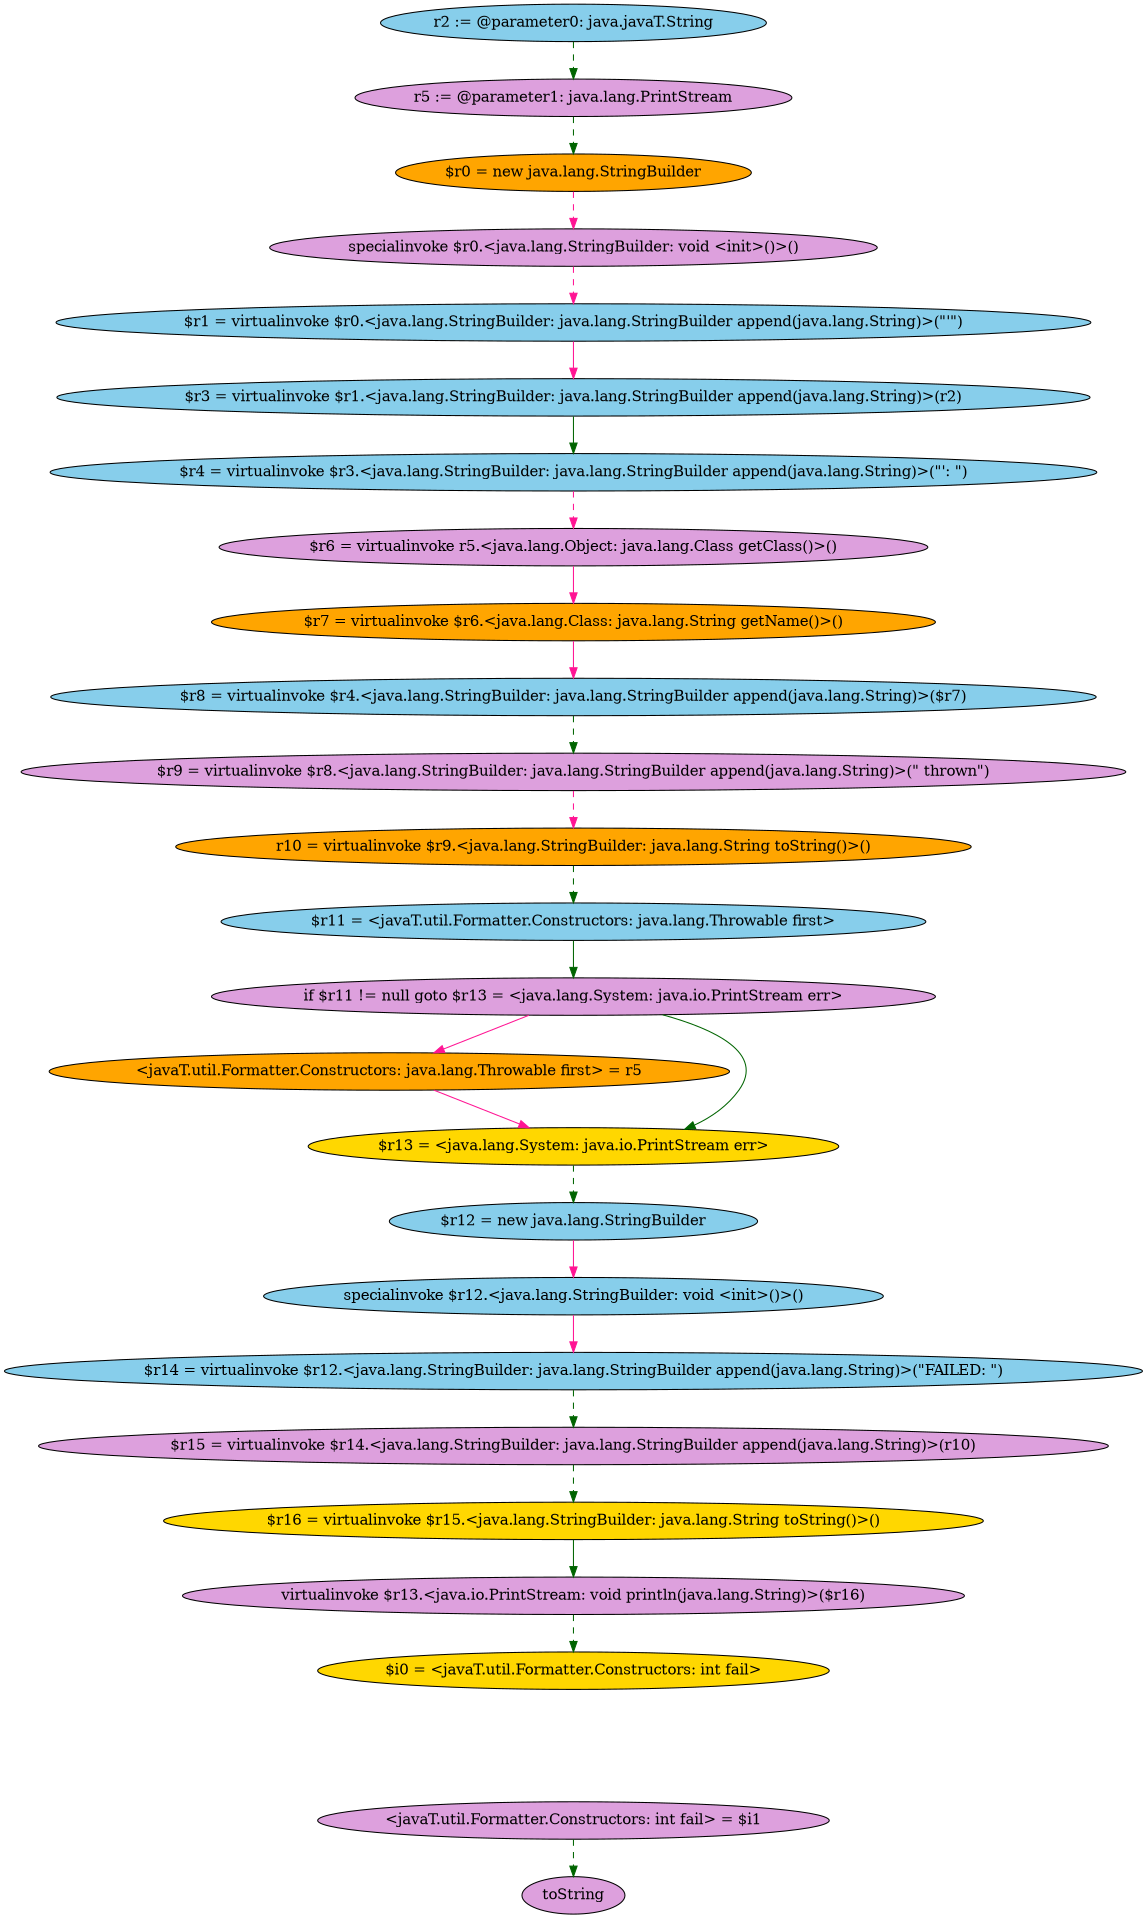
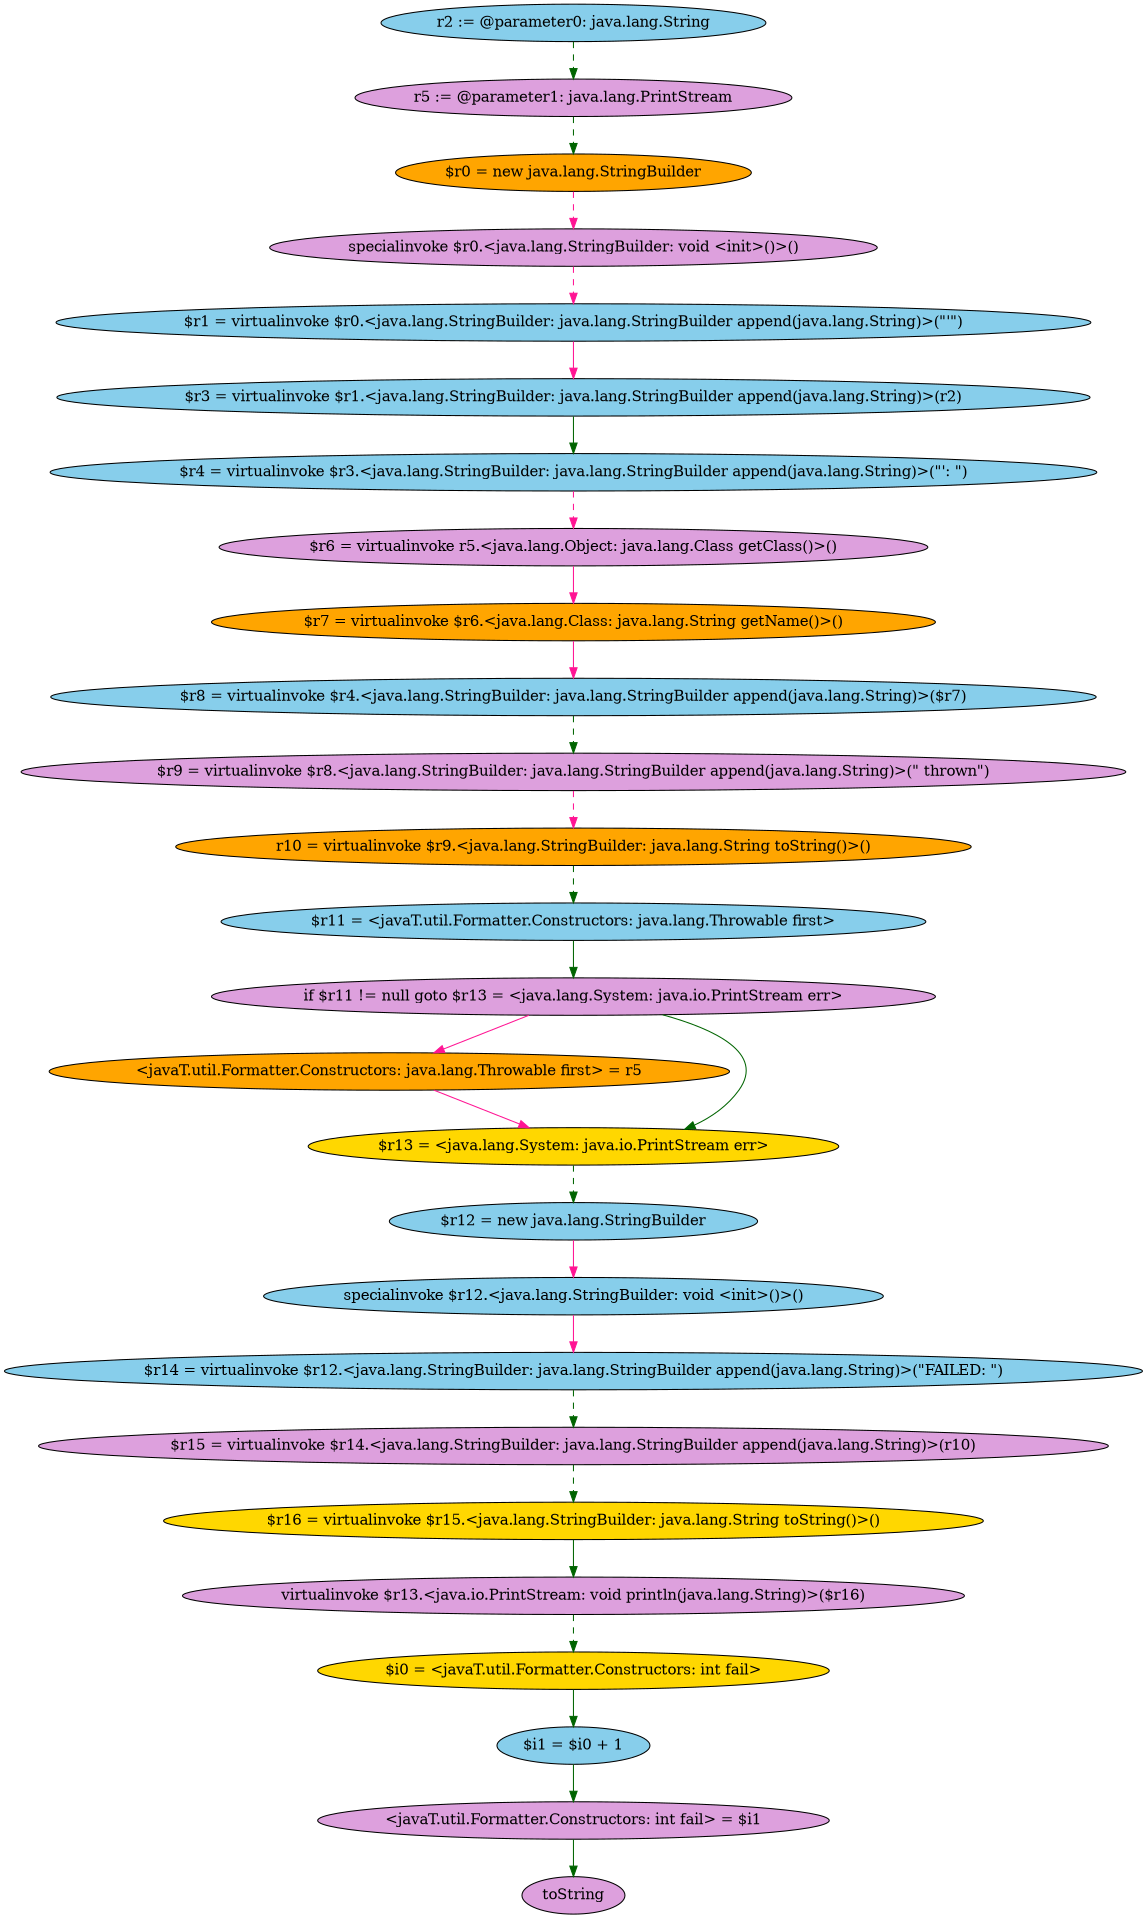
node "r2 := @parameter0: java.javaT.String": label "r2 := @parameter0: java.javaT.String" -> "r2 := @parameter0: java.lang.String"
node "$i1 = $i0 + 1": added
edge "<javaT.util.Formatter.Constructors: int fail> = $i1" -> "toString": style dashed -> solid
